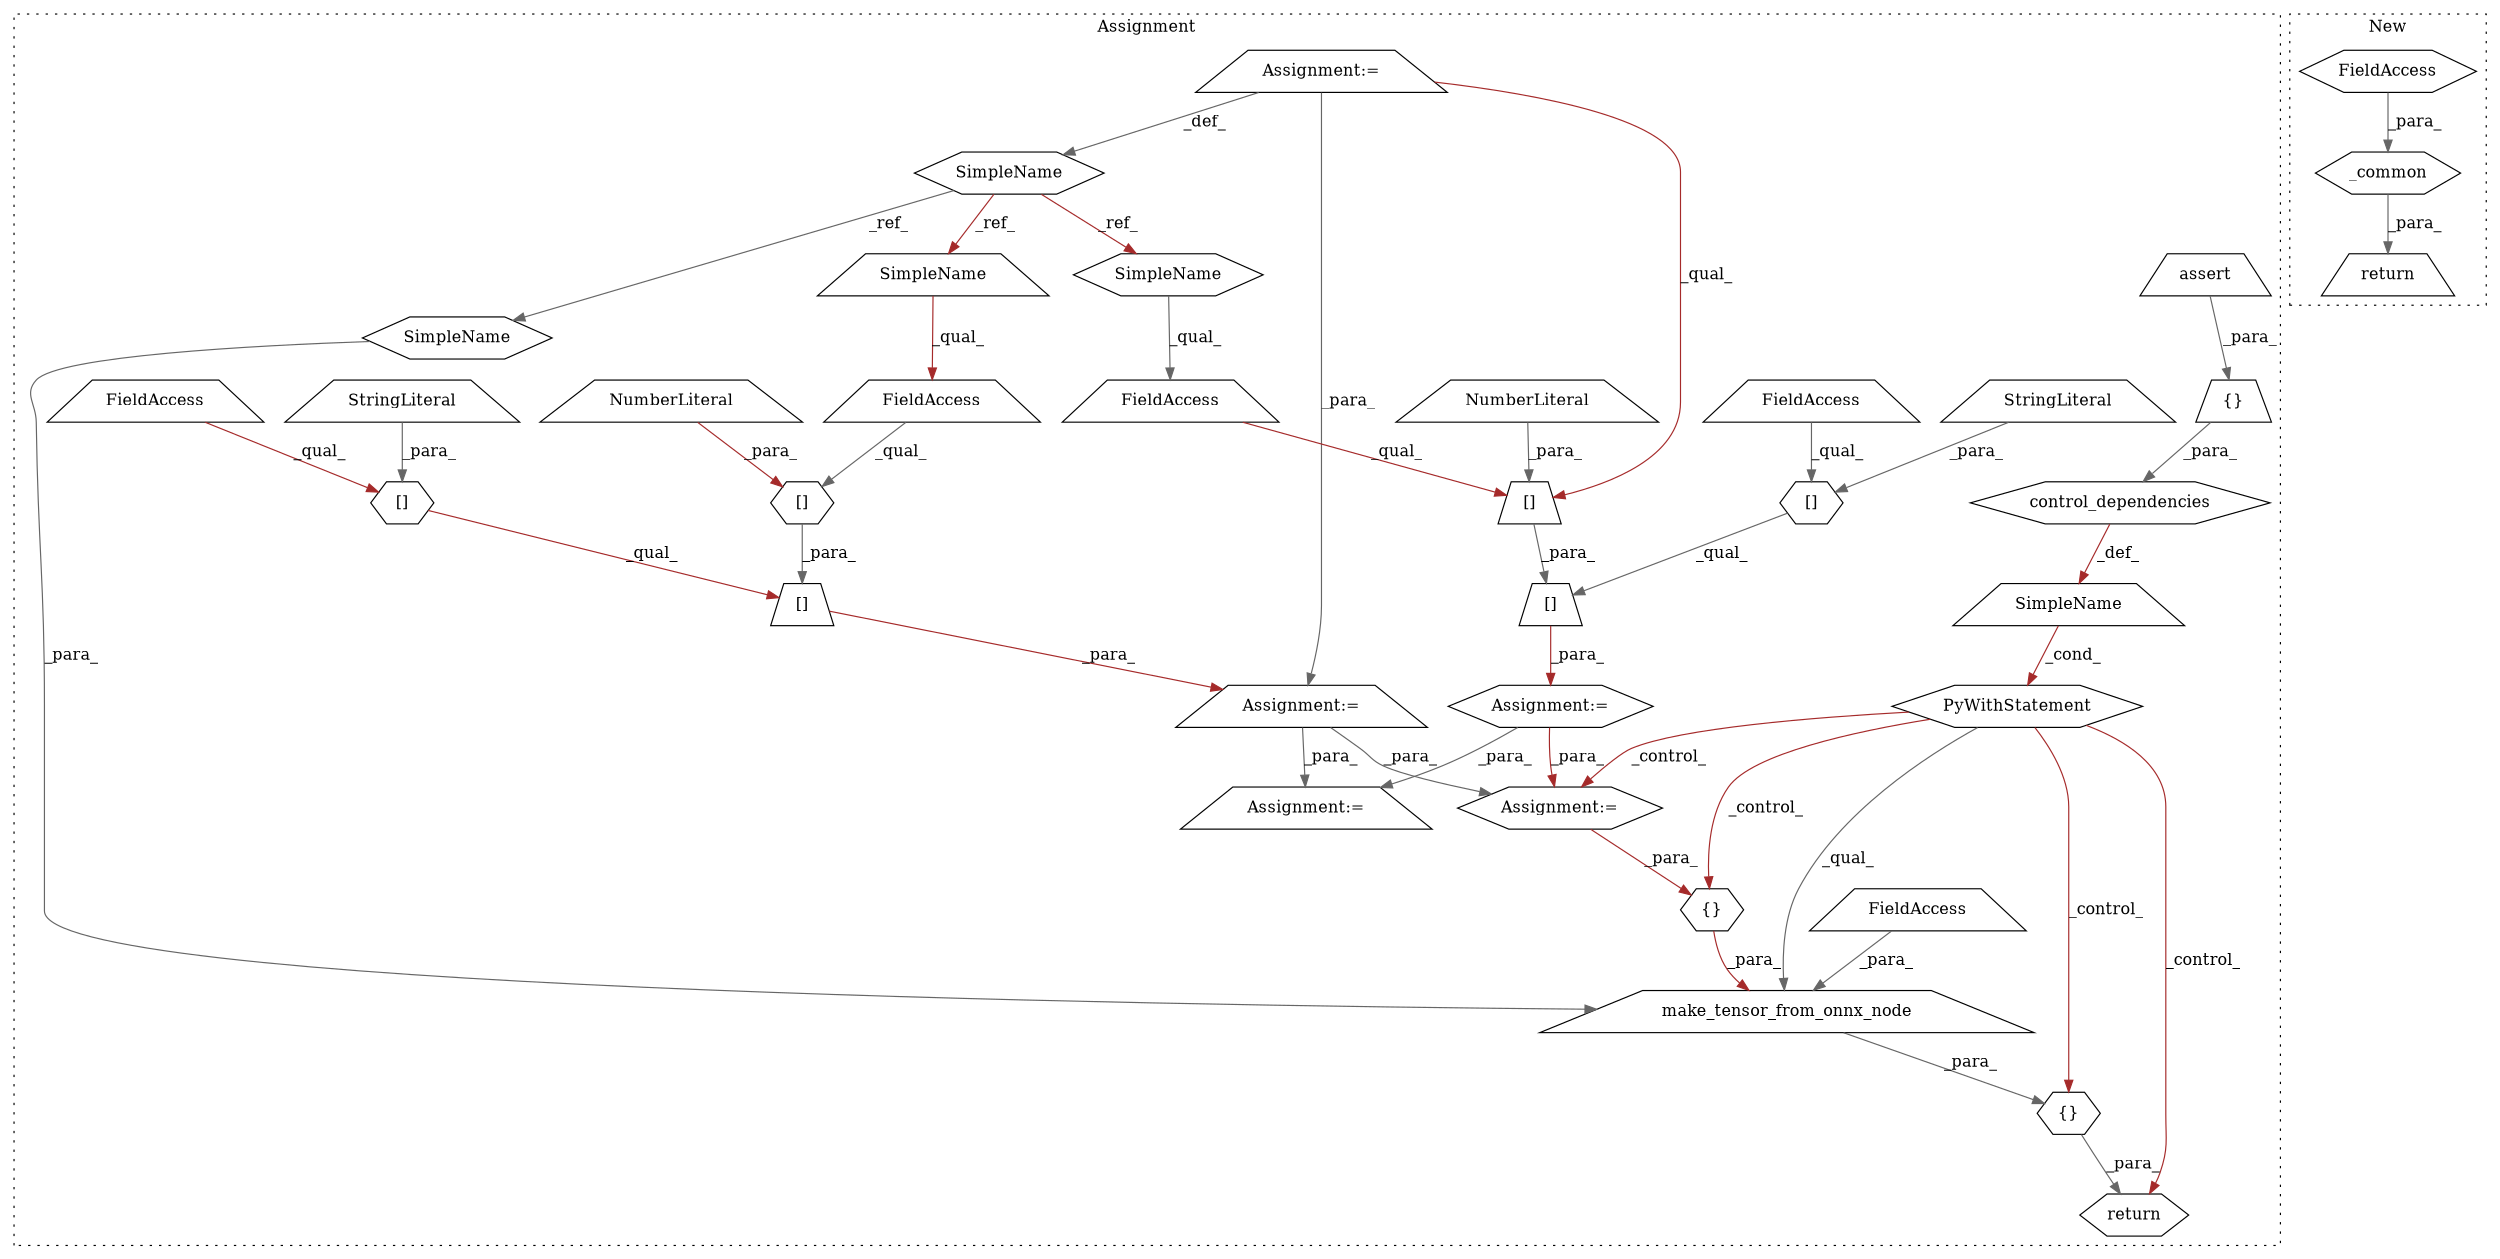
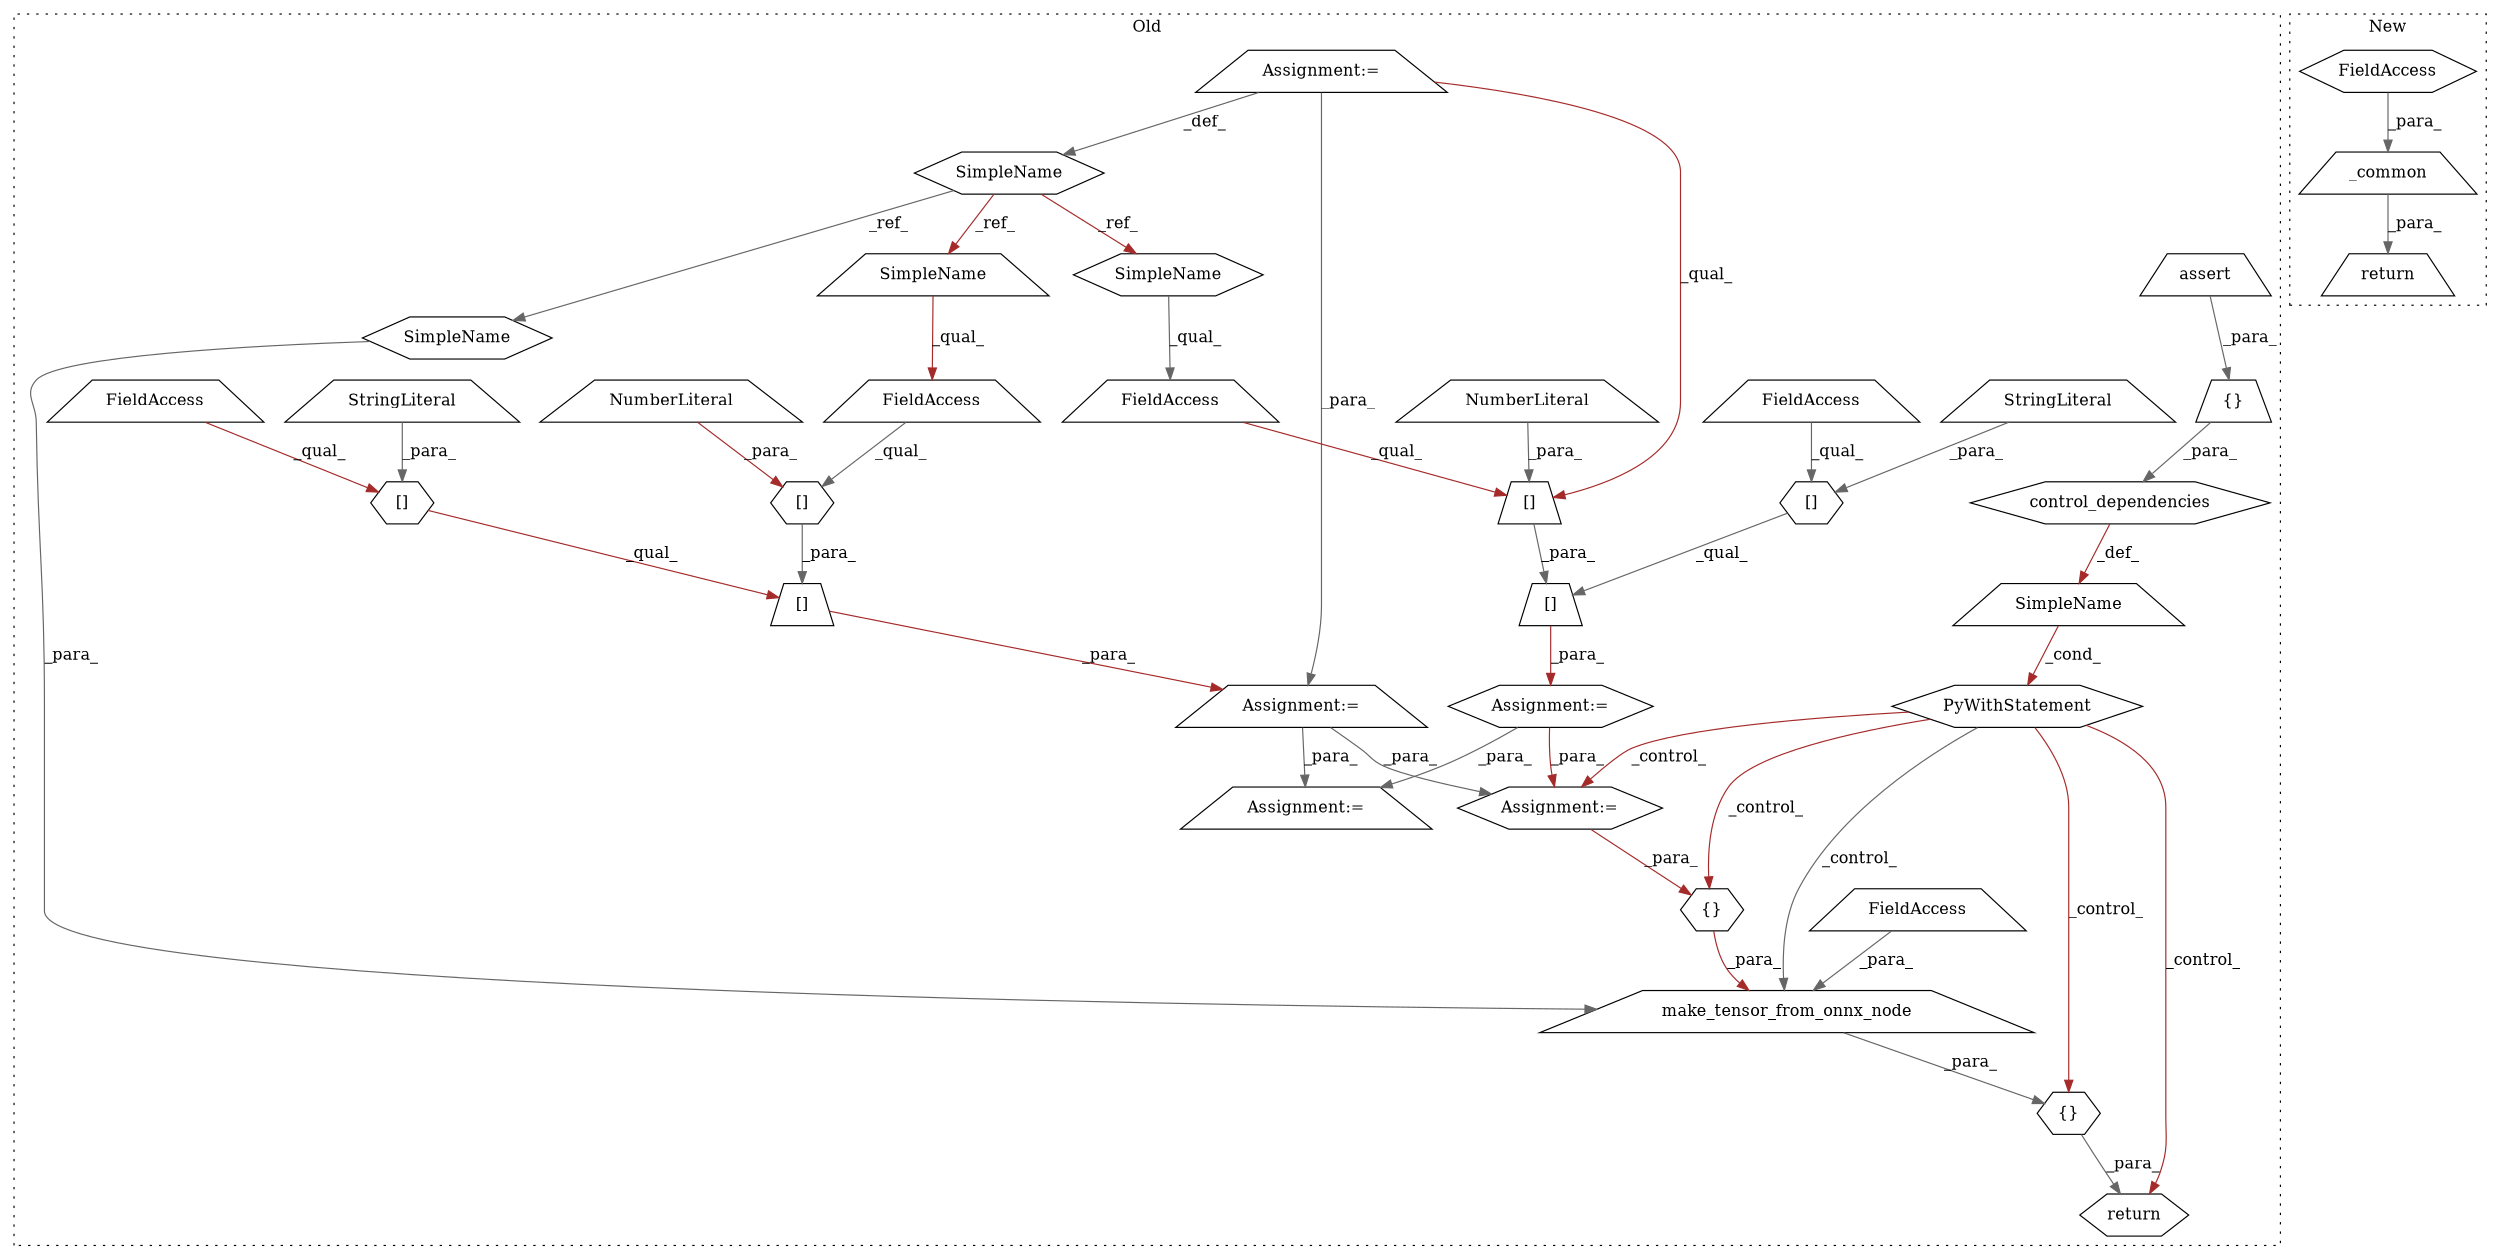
cluster "Assignment": label "Assignment" -> "Old"
node "_common": shape hexagon -> trapezium
edge "PyWithStatement" -> "make_tensor_from_onnx_node": label "_qual_" -> "_control_"
